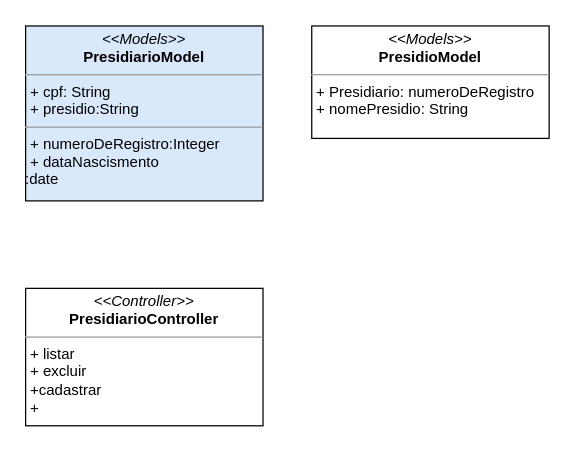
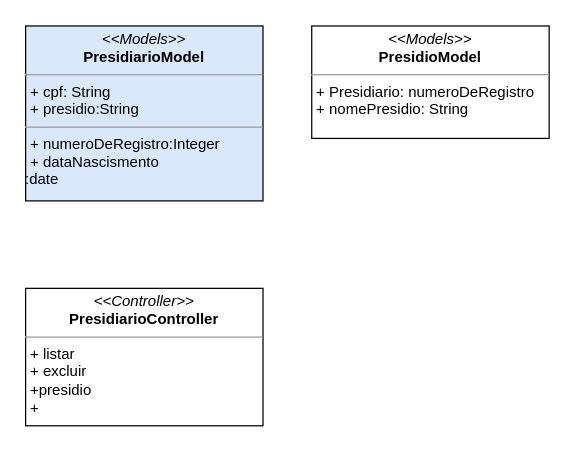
node "<<Controller>> PresidiarioController + listar + excluir +cadastrar +": label "<<Controller>> PresidiarioController + listar + excluir +cadastrar +" -> "<<Controller>> PresidiarioController + listar + excluir +presidio +"
